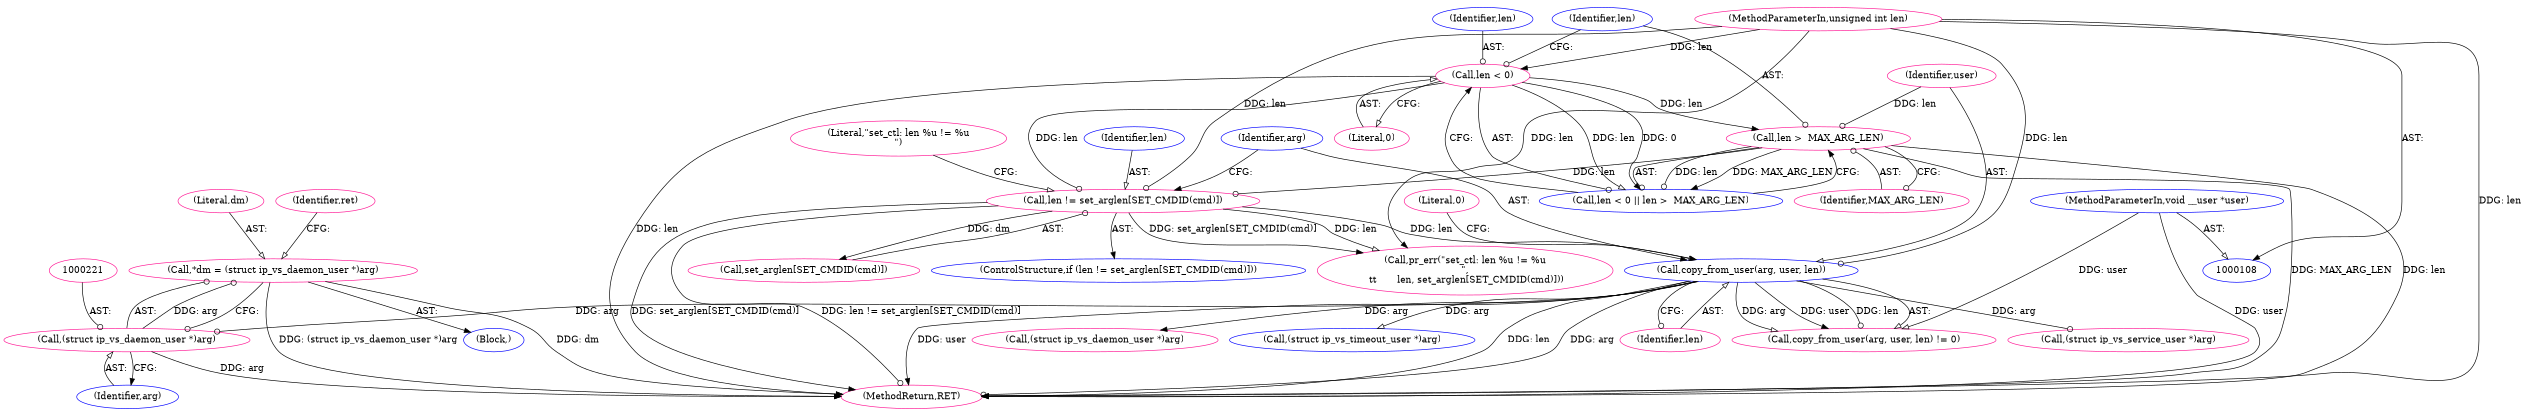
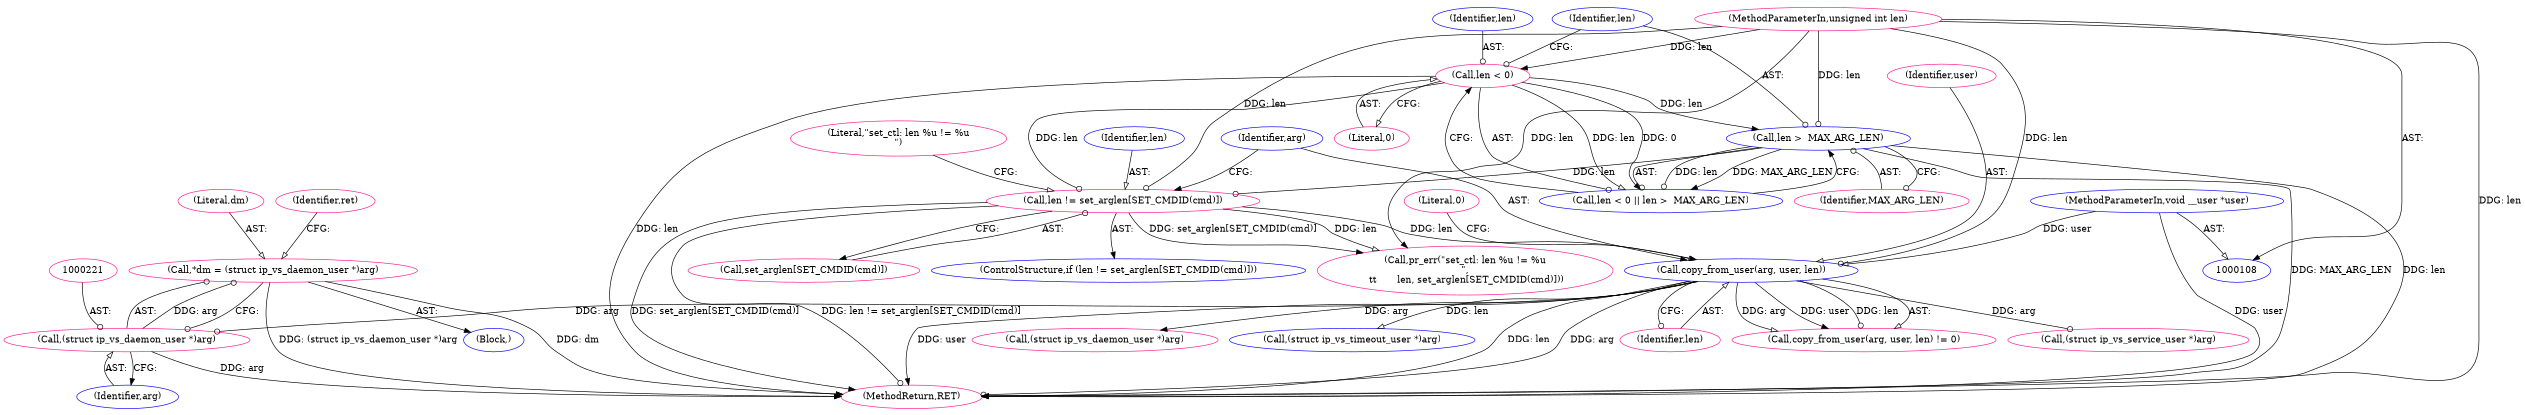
edge "(Identifier,user)" -> "(Call,len >  MAX_ARG_LEN)": now "(MethodParameterIn,unsigned int len)" -> "(Call,len >  MAX_ARG_LEN)"
node "(Call,len >  MAX_ARG_LEN)": color deeppink -> blue
edge "(Call,len != set_arglen[SET_CMDID(cmd)])" -> "(Call,set_arglen[SET_CMDID(cmd)])": label "DDG: dm" -> "CFG: "
edge "(MethodParameterIn,void __user *user)" -> "(Call,copy_from_user(arg, user, len) != 0)": now "(MethodParameterIn,void __user *user)" -> "(Call,copy_from_user(arg, user, len))"
edge "(Call,copy_from_user(arg, user, len))" -> "(Call,(struct ip_vs_timeout_user *)arg)": label "DDG: arg" -> "DDG: len"
